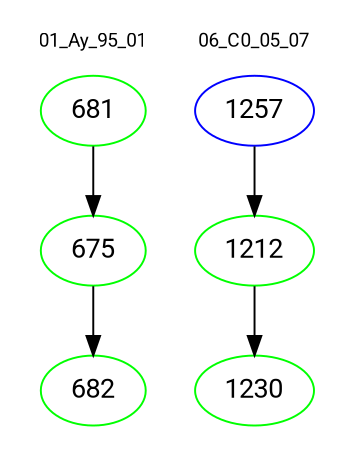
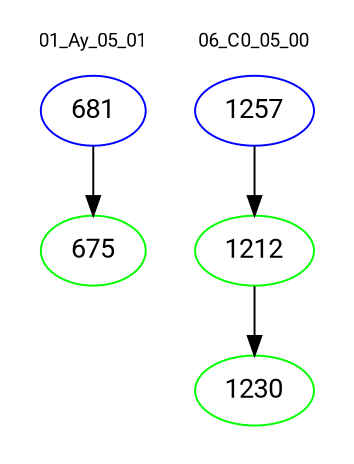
cluster "01_Ay_95_01": label "01_Ay_95_01" -> "01_Ay_05_01"
cluster "06_C0_05_07": label "06_C0_05_07" -> "06_C0_05_00"
node "681": color green -> blue
node "682": removed
